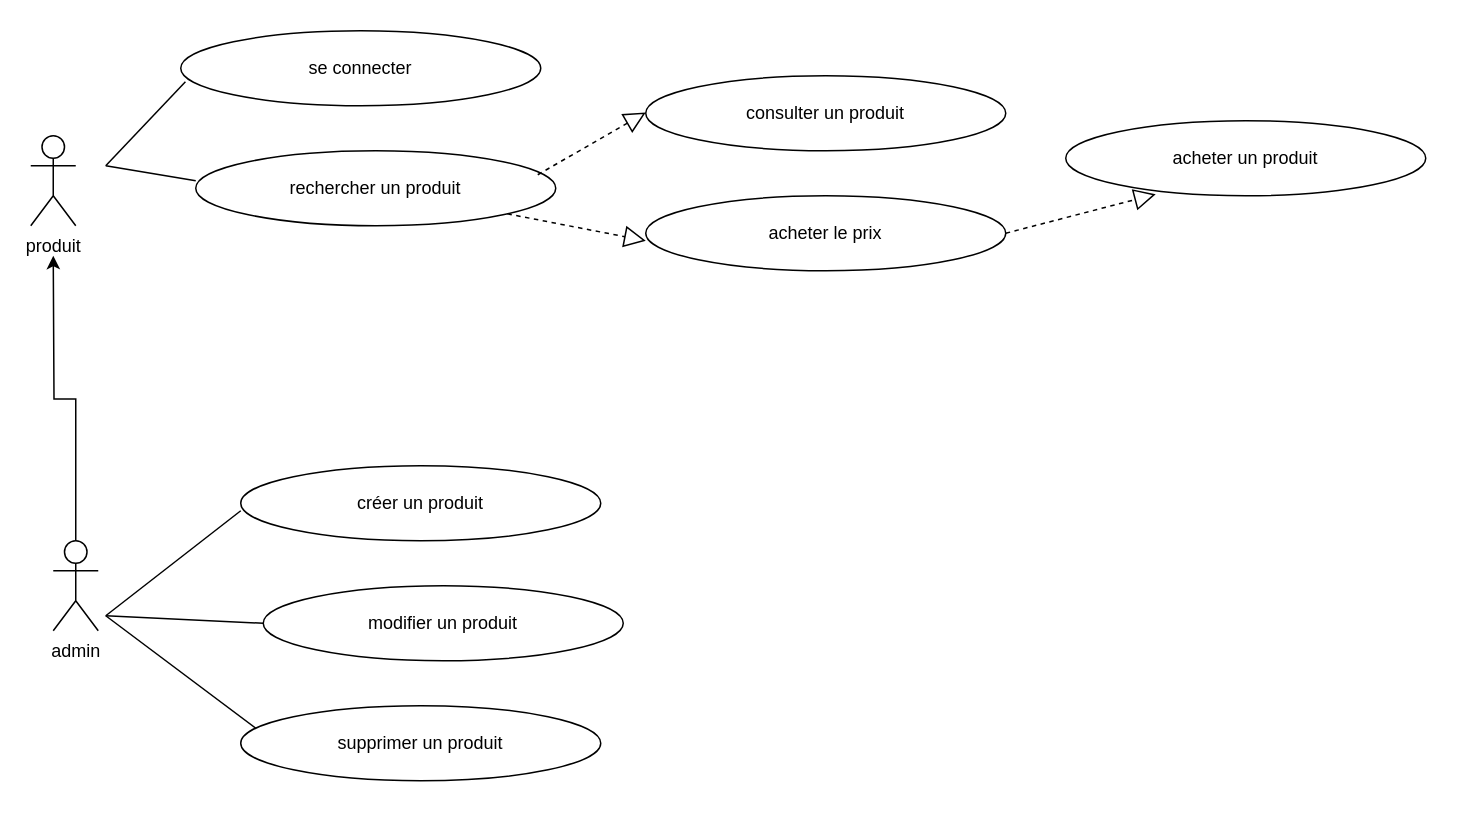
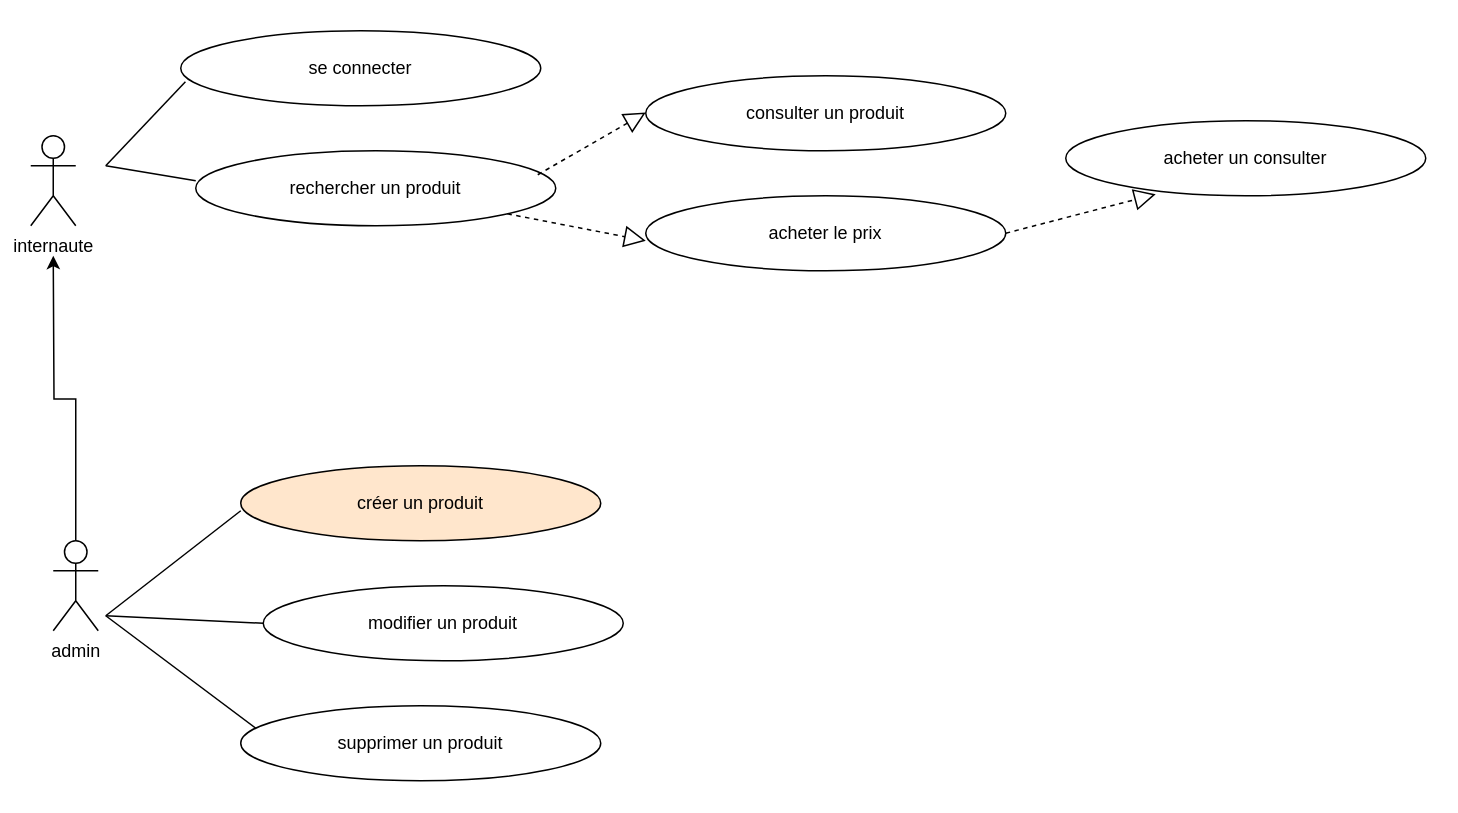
node "acheter un produit": label "acheter un produit" -> "acheter un consulter"
node "produit": label "produit" -> "internaute"
node "créer un produit": fillcolor #ffffff -> #ffe6cc
